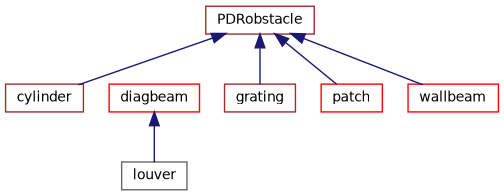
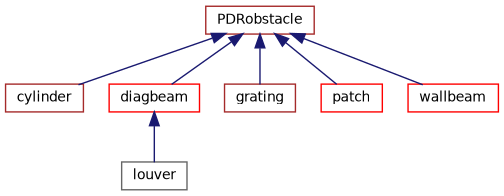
edge "diagbeam" -> "PDRobstacle": added
